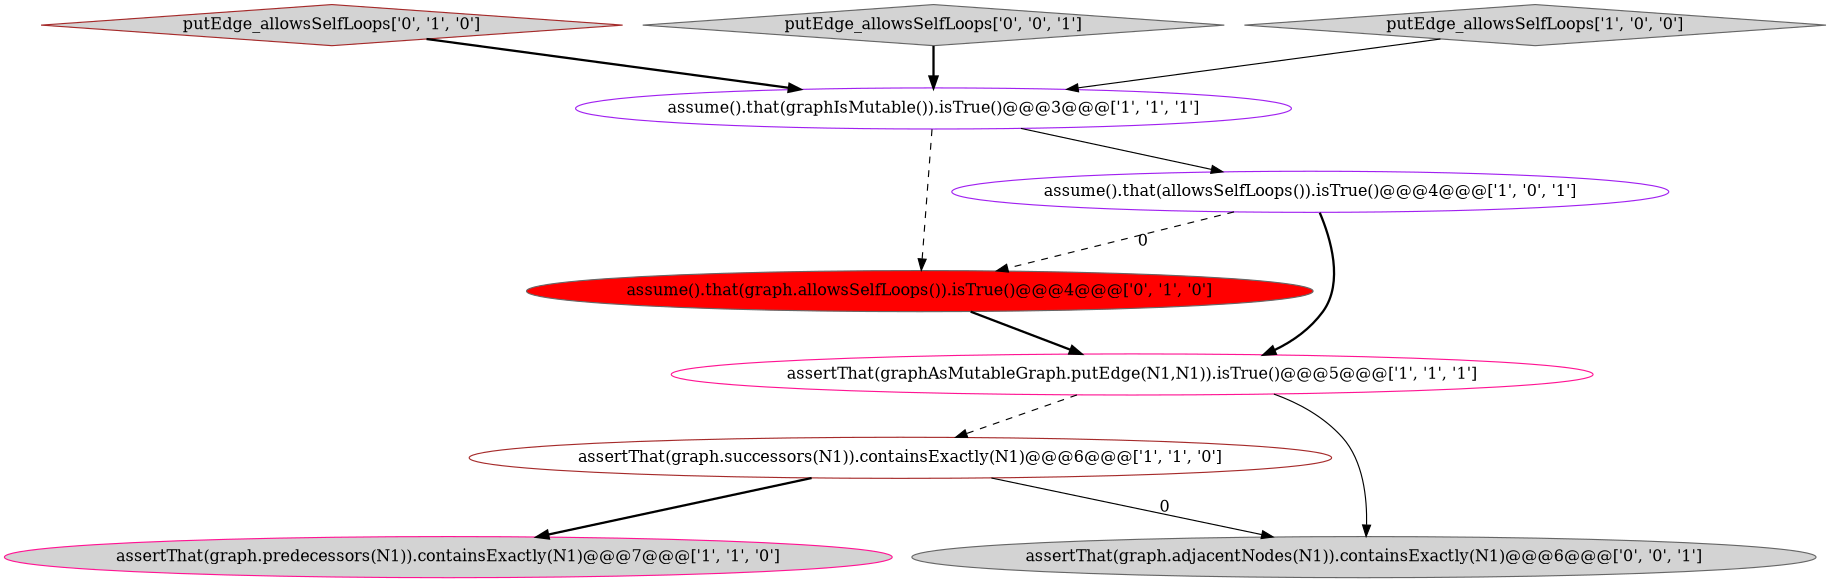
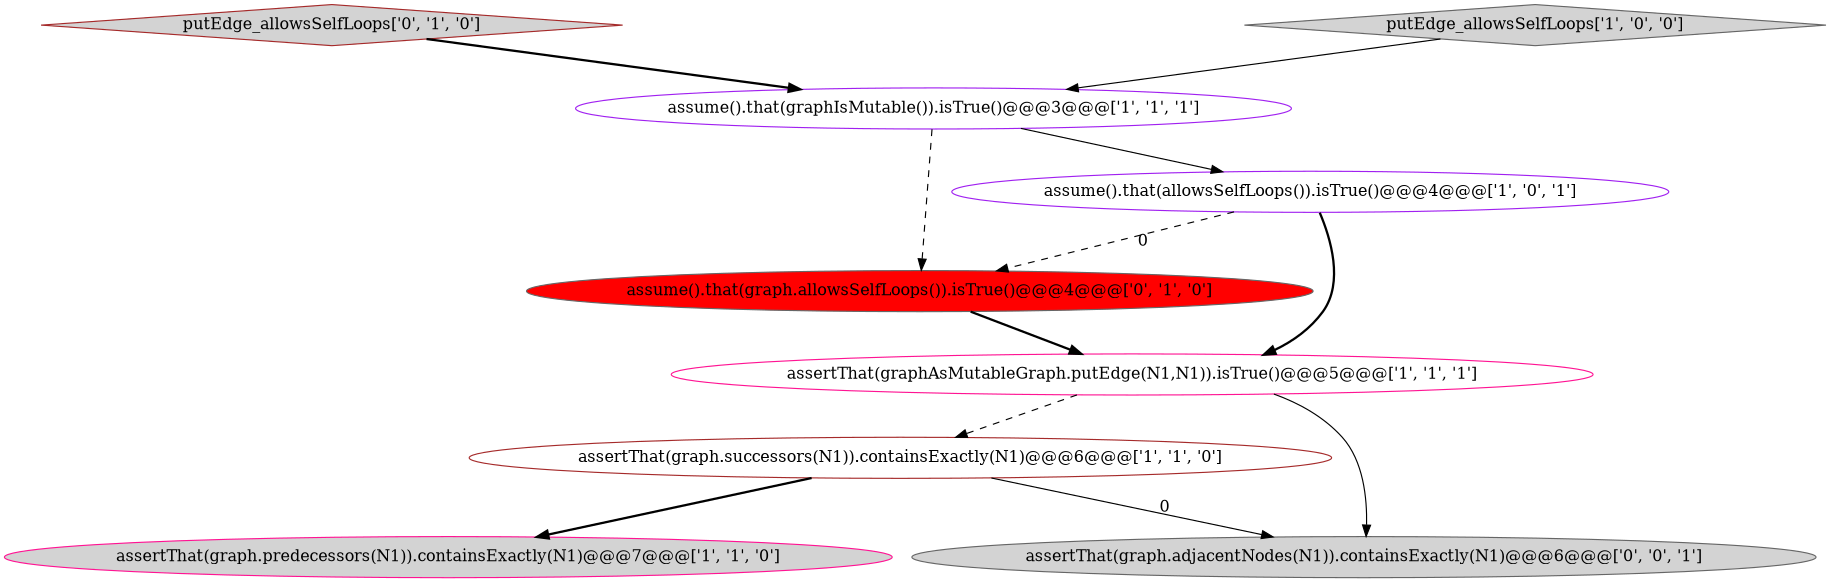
node "putEdge_allowsSelfLoops['0', '0', '1']": removed
